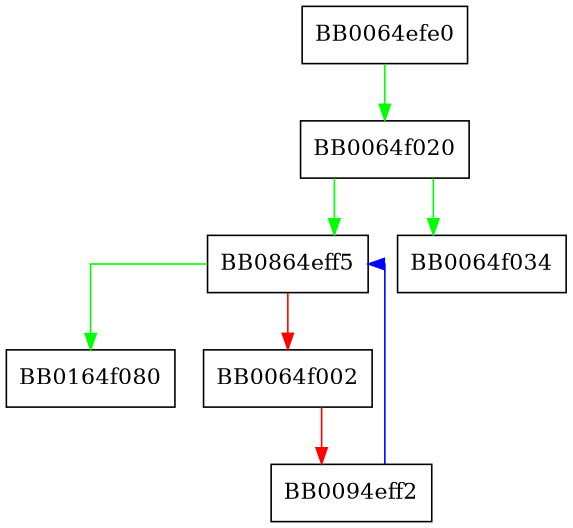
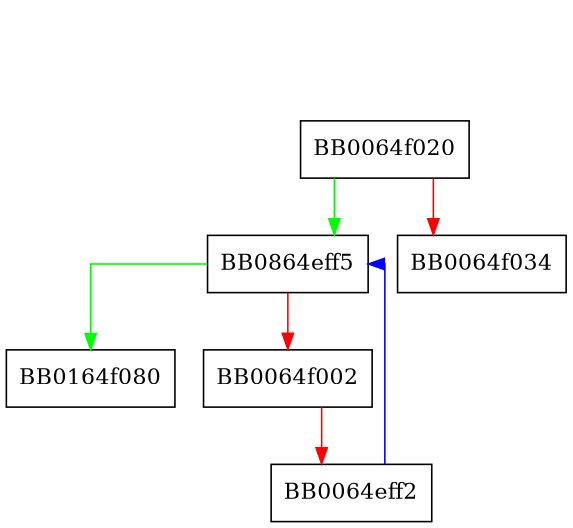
node "BB0064efe0": removed
edge "BB0064f020" -> "BB0064f034": color green -> red
node "BB0094eff2": label "BB0094eff2" -> "BB0064eff2"
